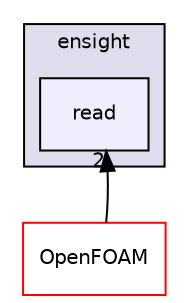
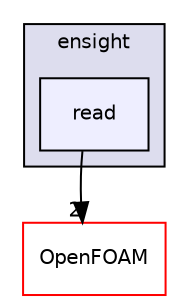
edge "OpenFOAM" -> "read": reversed
